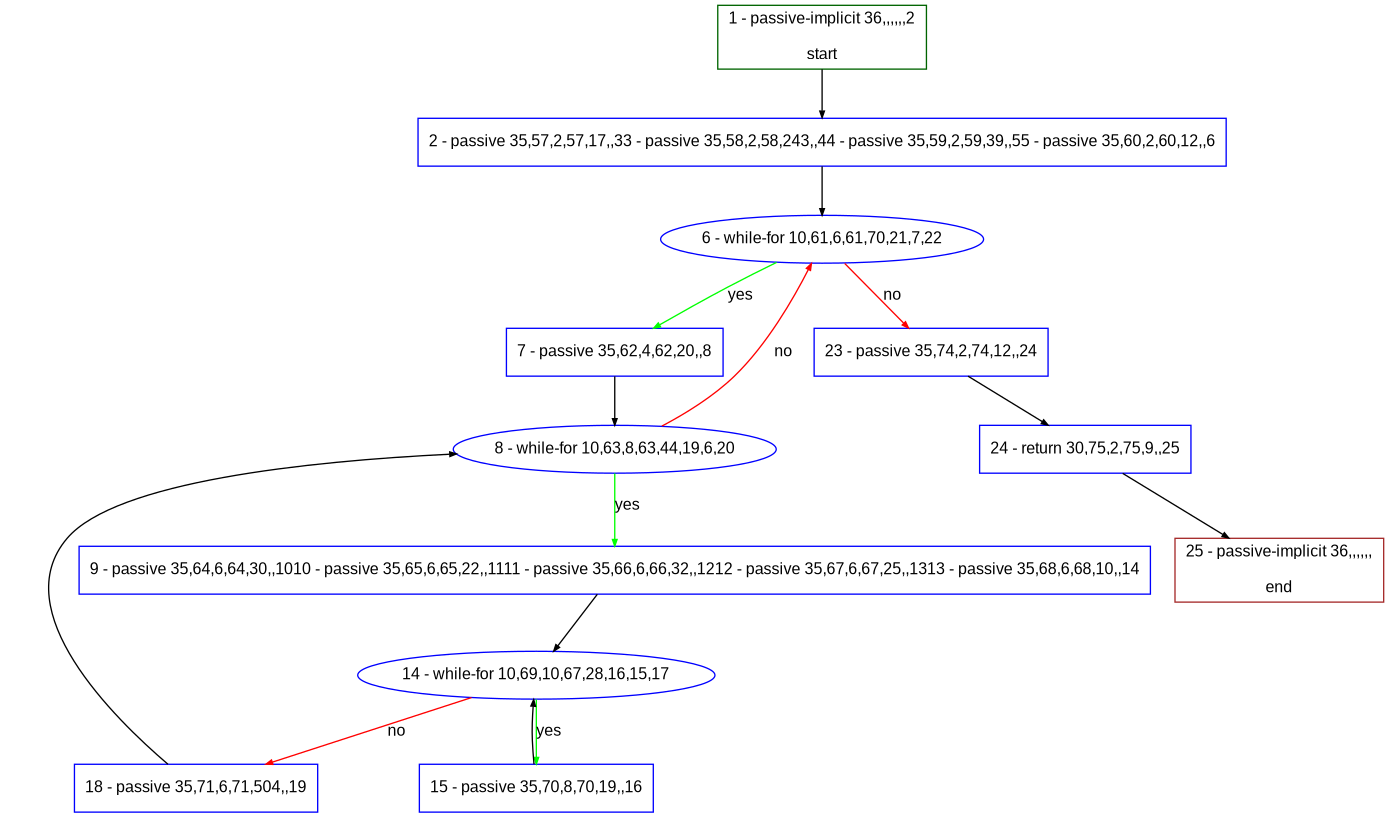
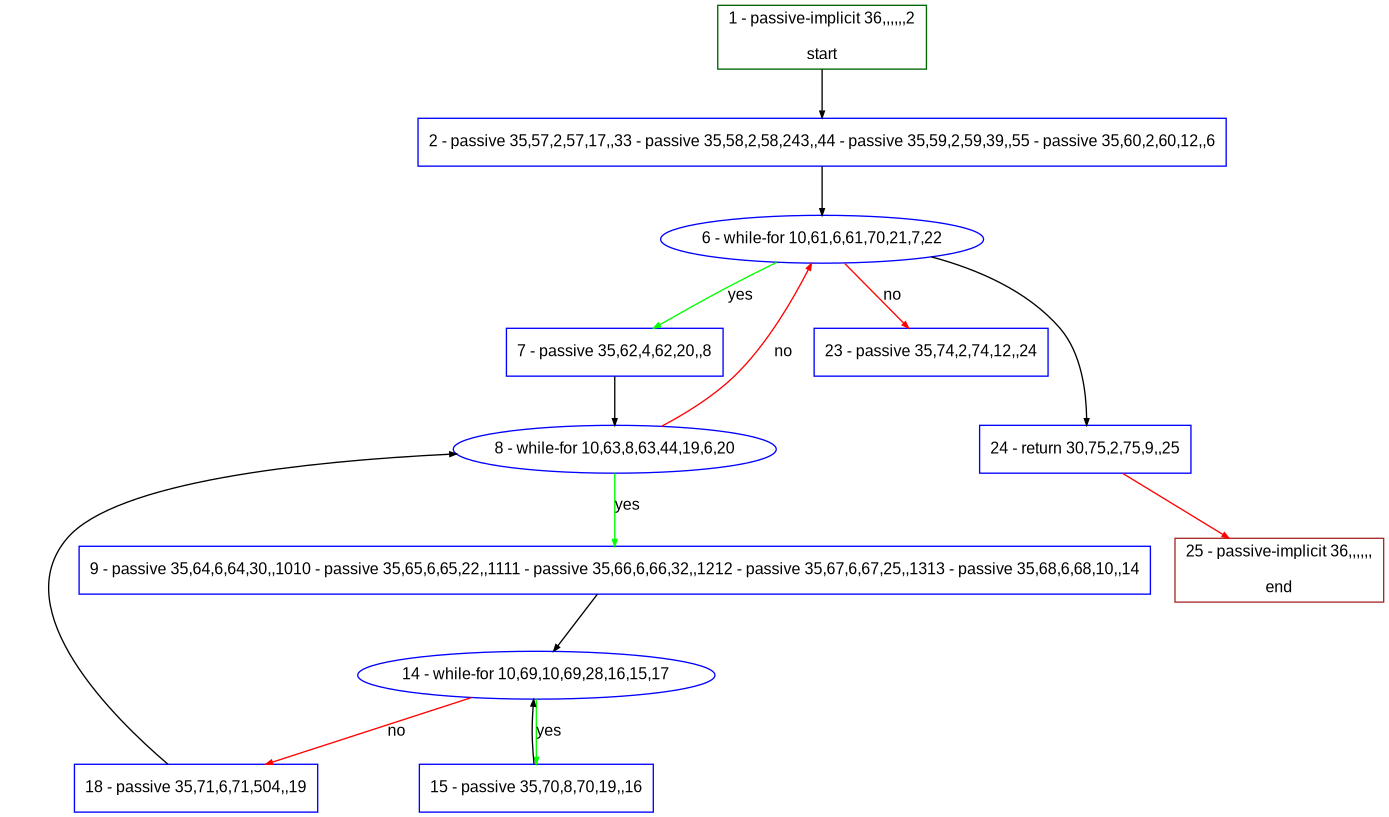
edge "23 - passive 35,74,2,74,12,,24" -> "24 - return 30,75,2,75,9,,25": now "6 - while-for 10,61,6,61,70,21,7,22" -> "24 - return 30,75,2,75,9,,25"
edge "24 - return 30,75,2,75,9,,25" -> "25 - passive-implicit 36,,,,,, end": color #000000 -> #ff0000
node "14 - while-for 10,69,10,67,28,16,15,17": label "14 - while-for 10,69,10,67,28,16,15,17" -> "14 - while-for 10,69,10,69,28,16,15,17"
